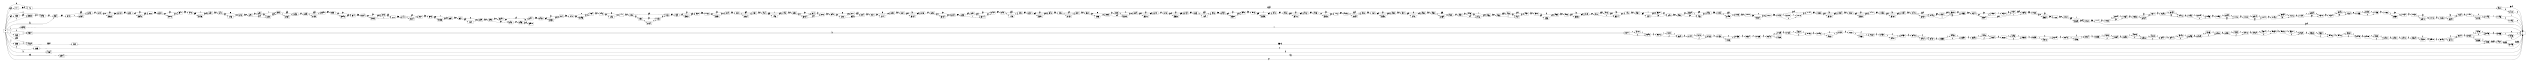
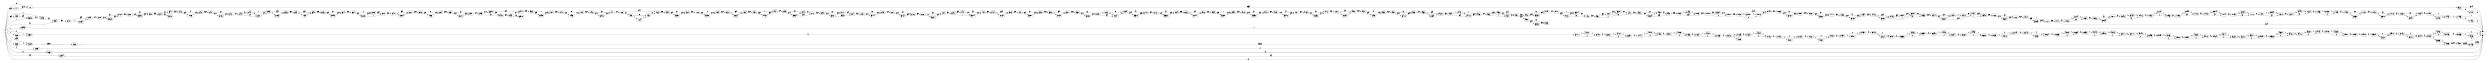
edge "52718" -> "6341": removed, label "310"
edge "9623" -> "9728": now "9487" -> "9728"
node "42780": added
